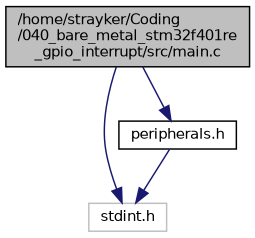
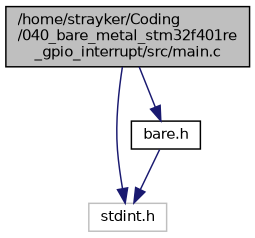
node "peripherals.h": label "peripherals.h" -> "bare.h"
